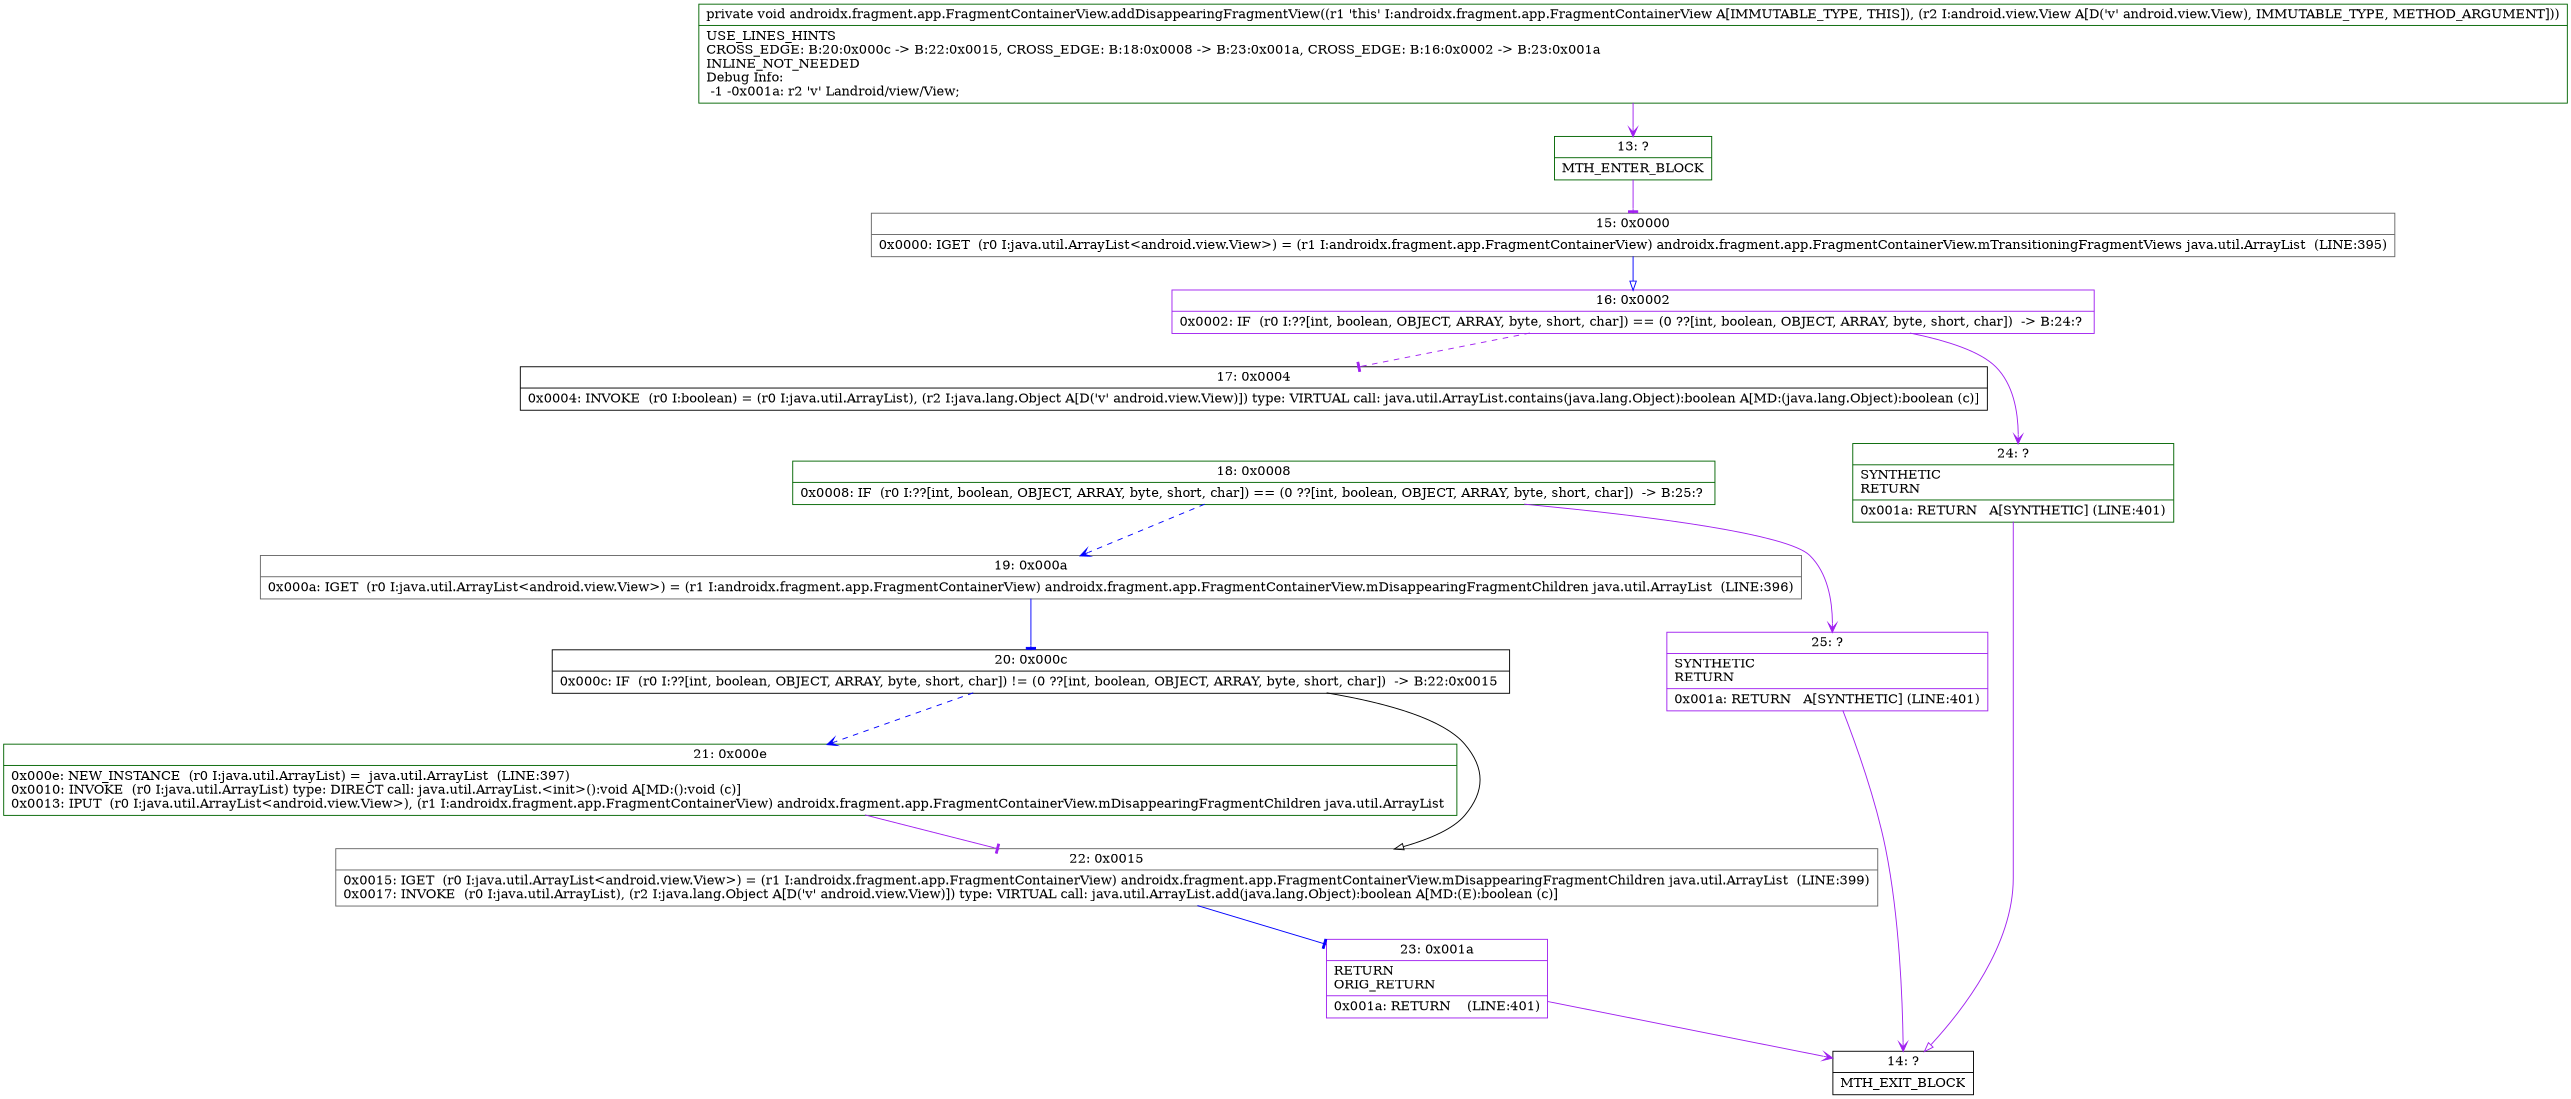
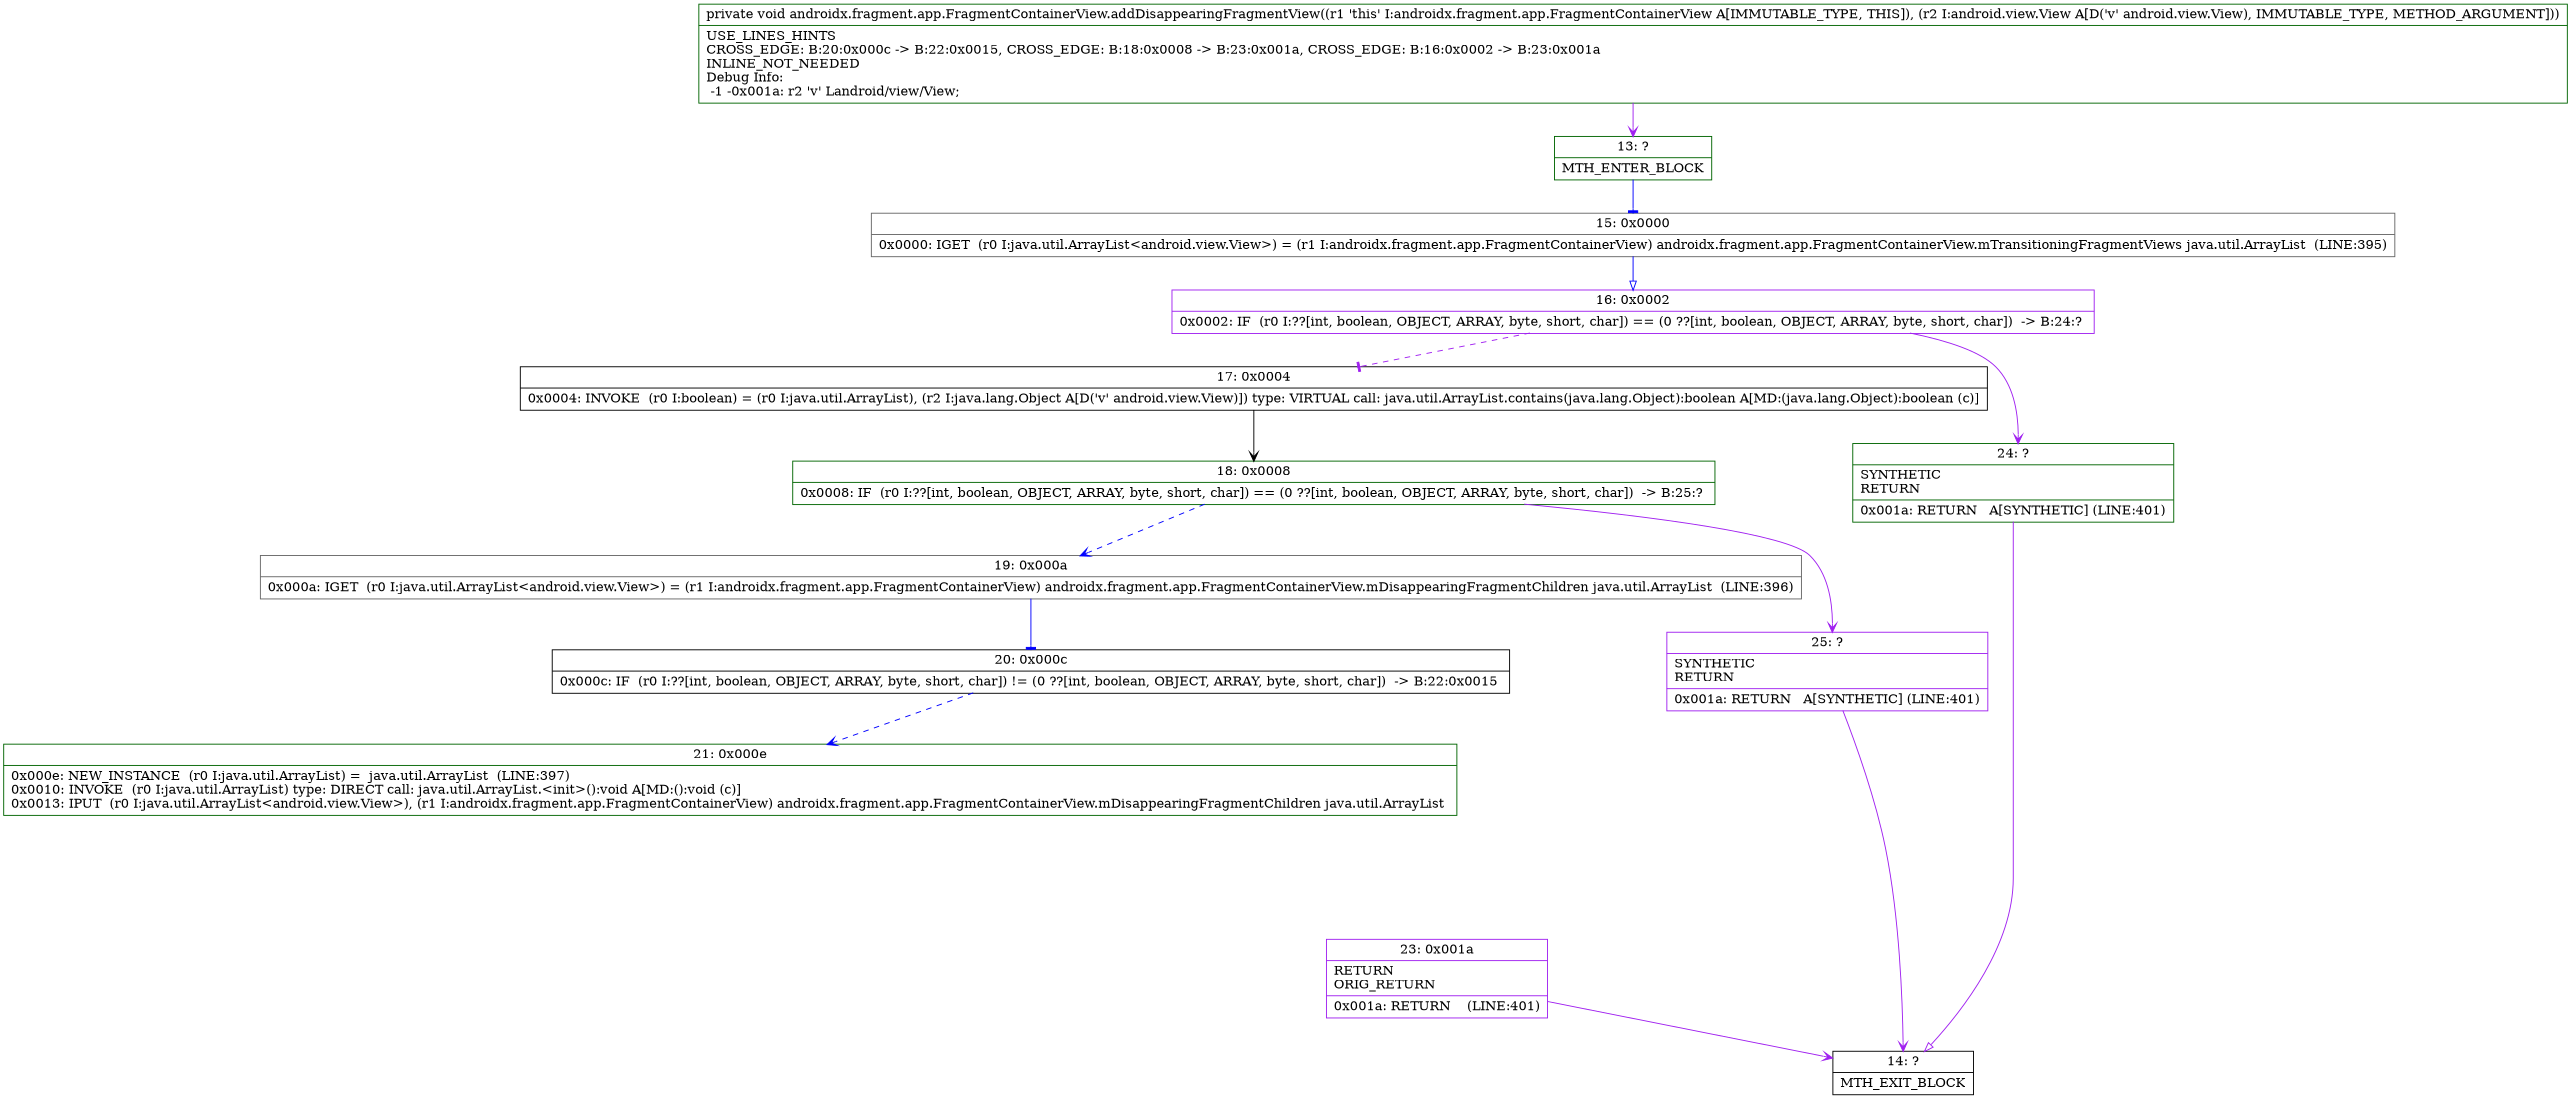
edge "13: ?" -> "15: 0x0000": color purple -> blue
edge "17: 0x0004" -> "18: 0x0008": added
node "22: 0x0015": removed
